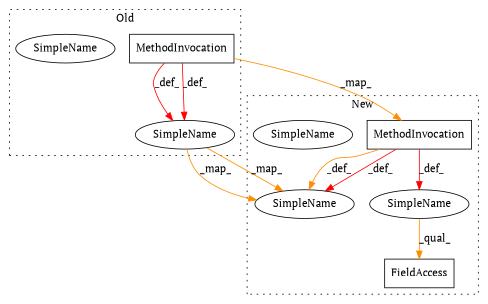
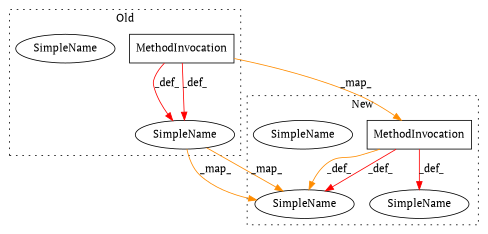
node "FieldAccess": removed
